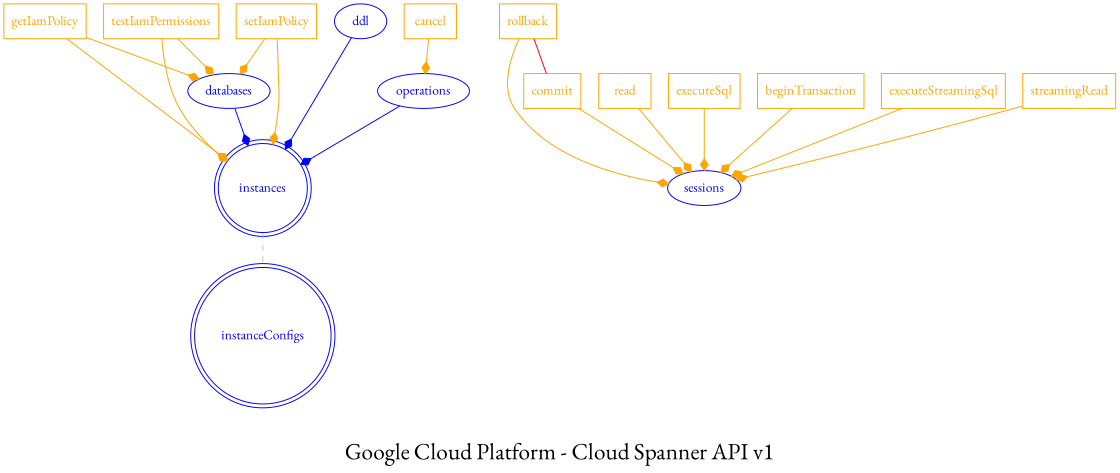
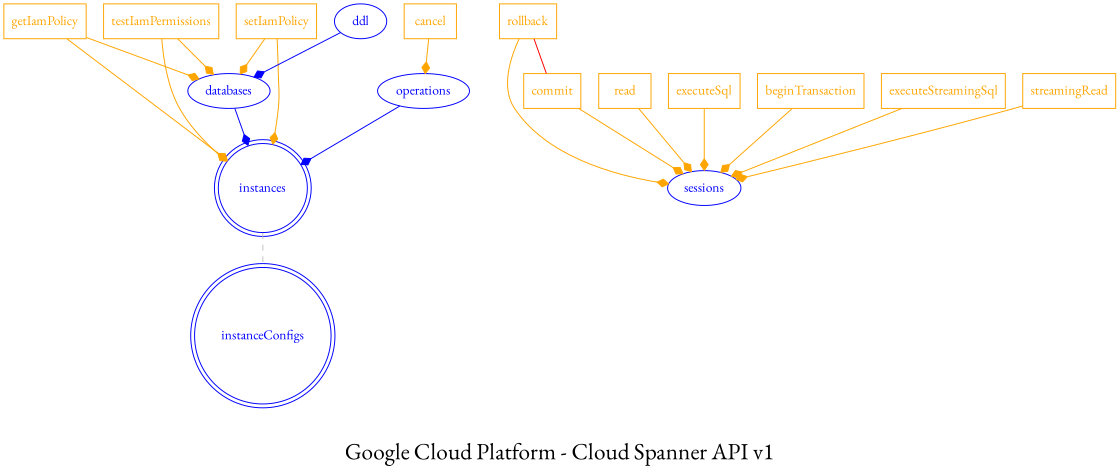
edge "ddl" -> "instances": now "ddl" -> "databases"
